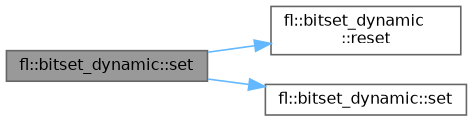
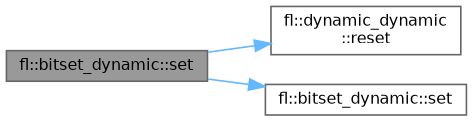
node "fl::bitset_dynamic ::reset": label "fl::bitset_dynamic ::reset" -> "fl::dynamic_dynamic ::reset"
